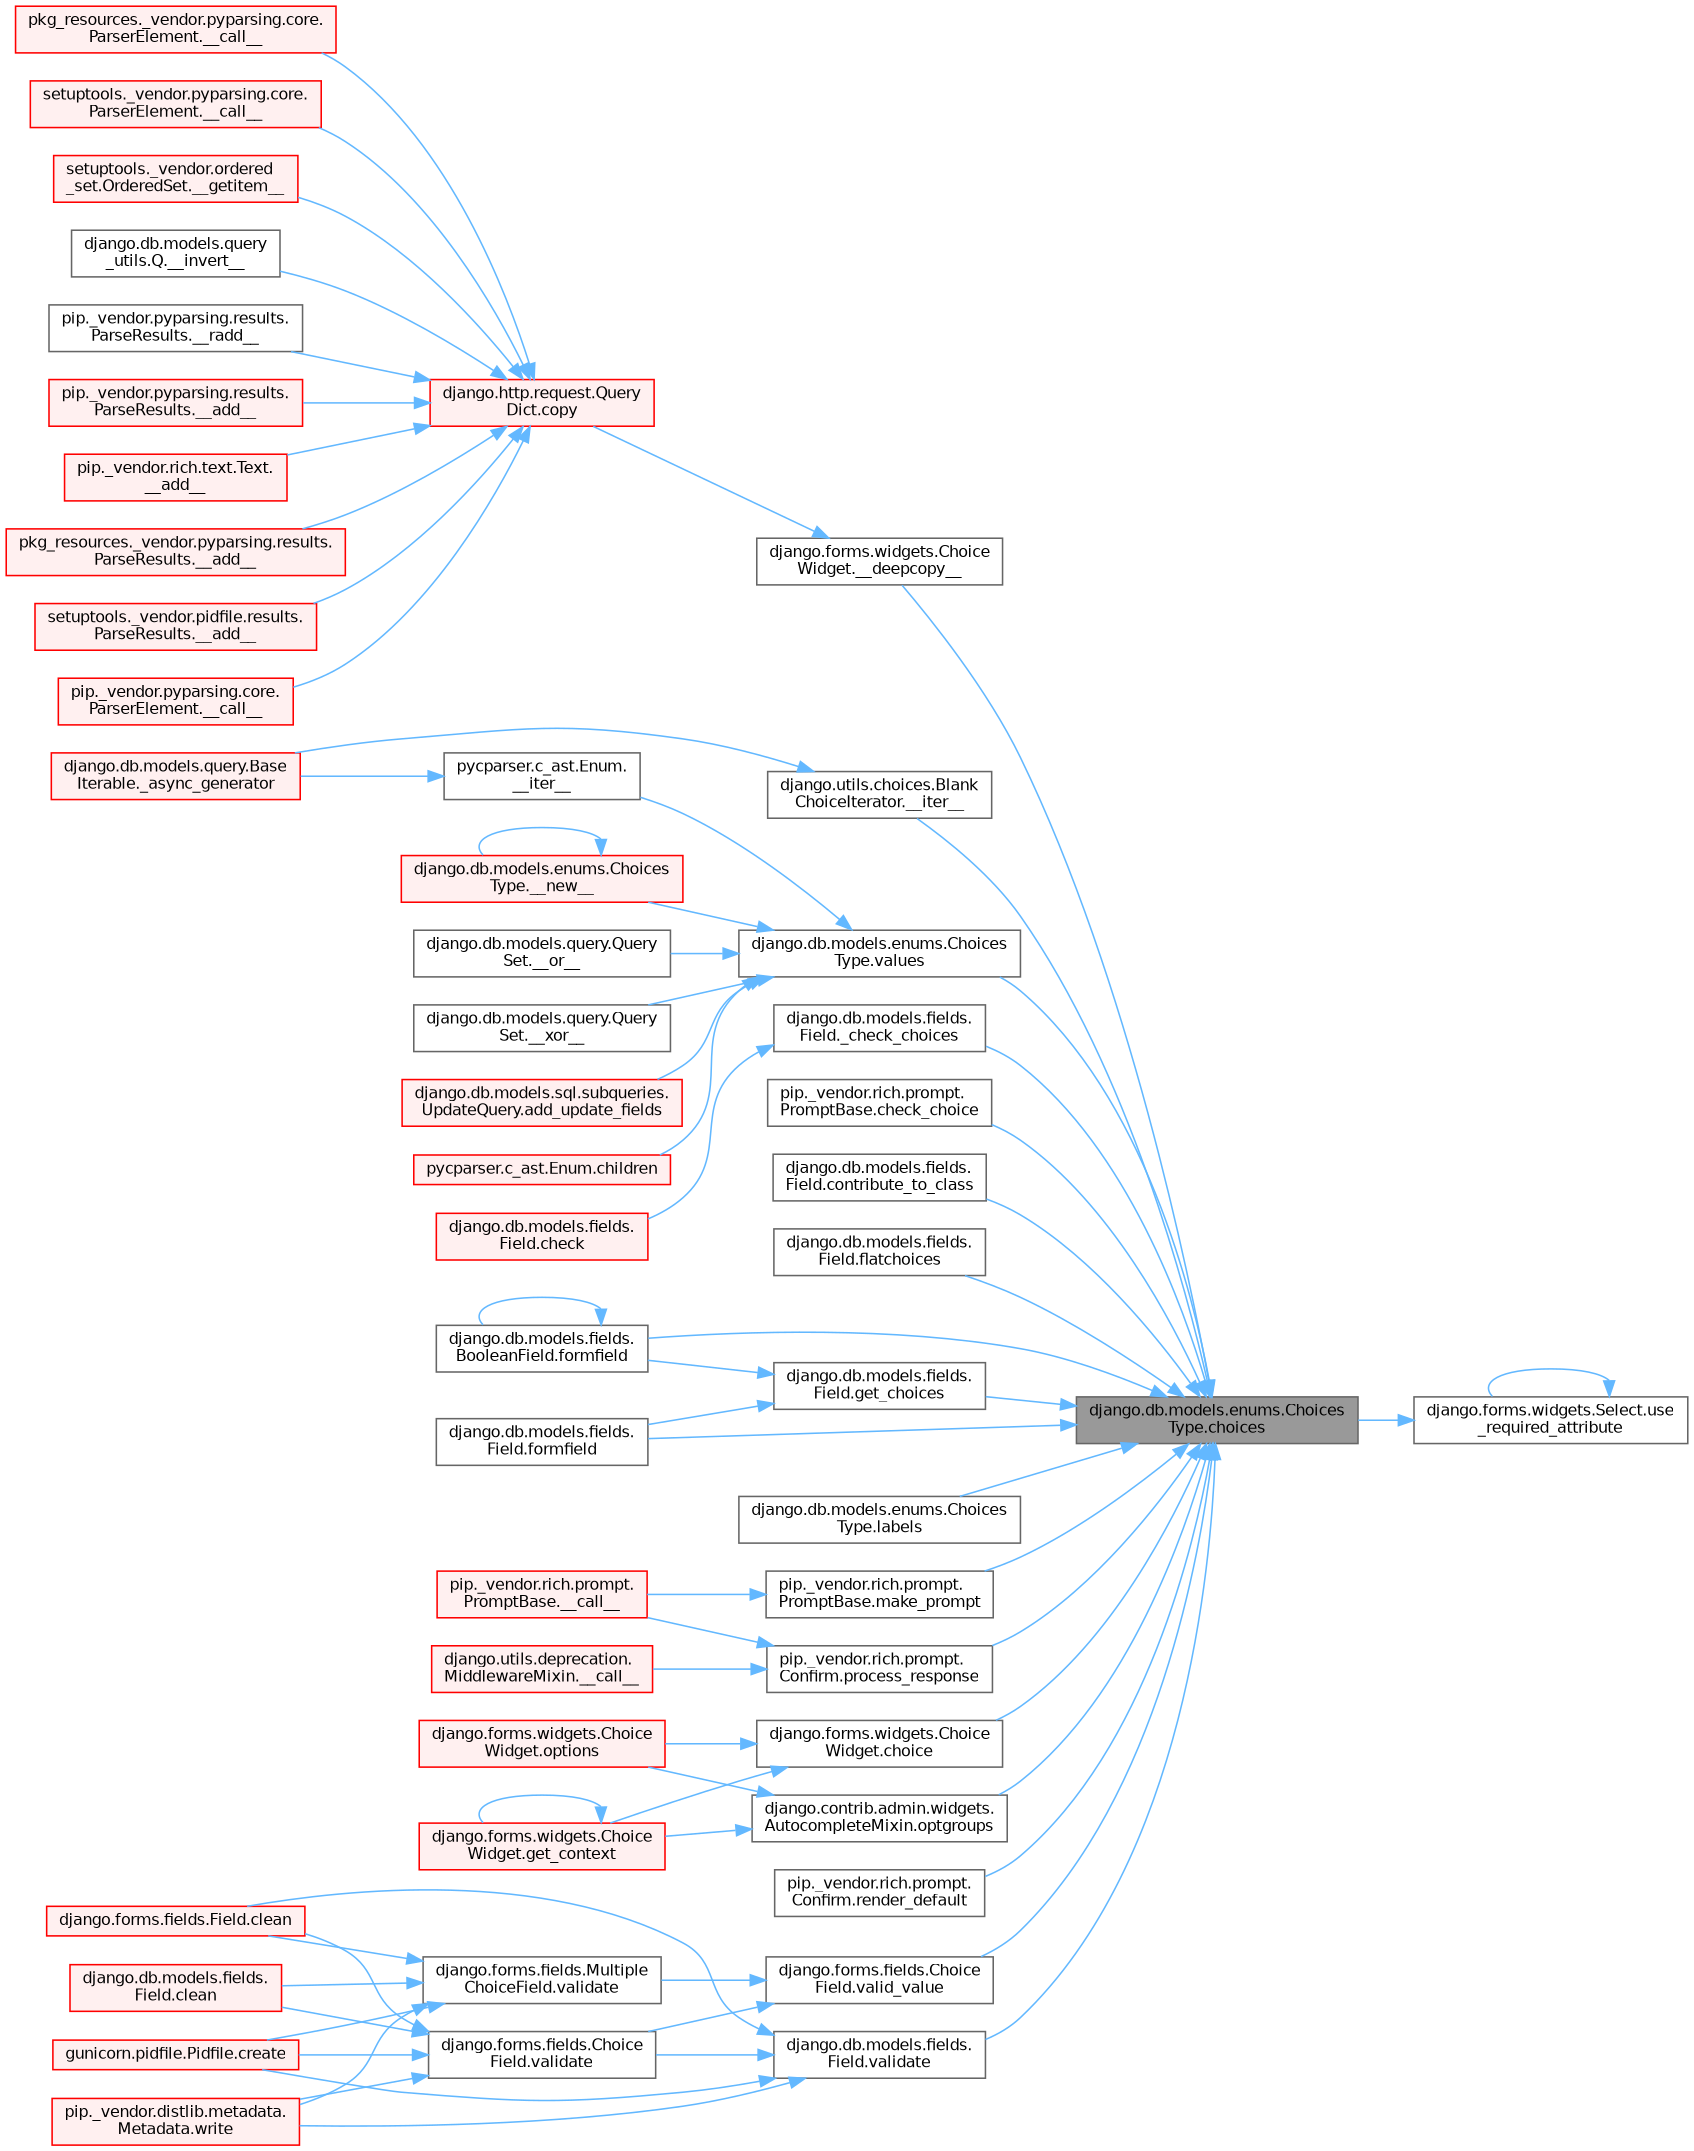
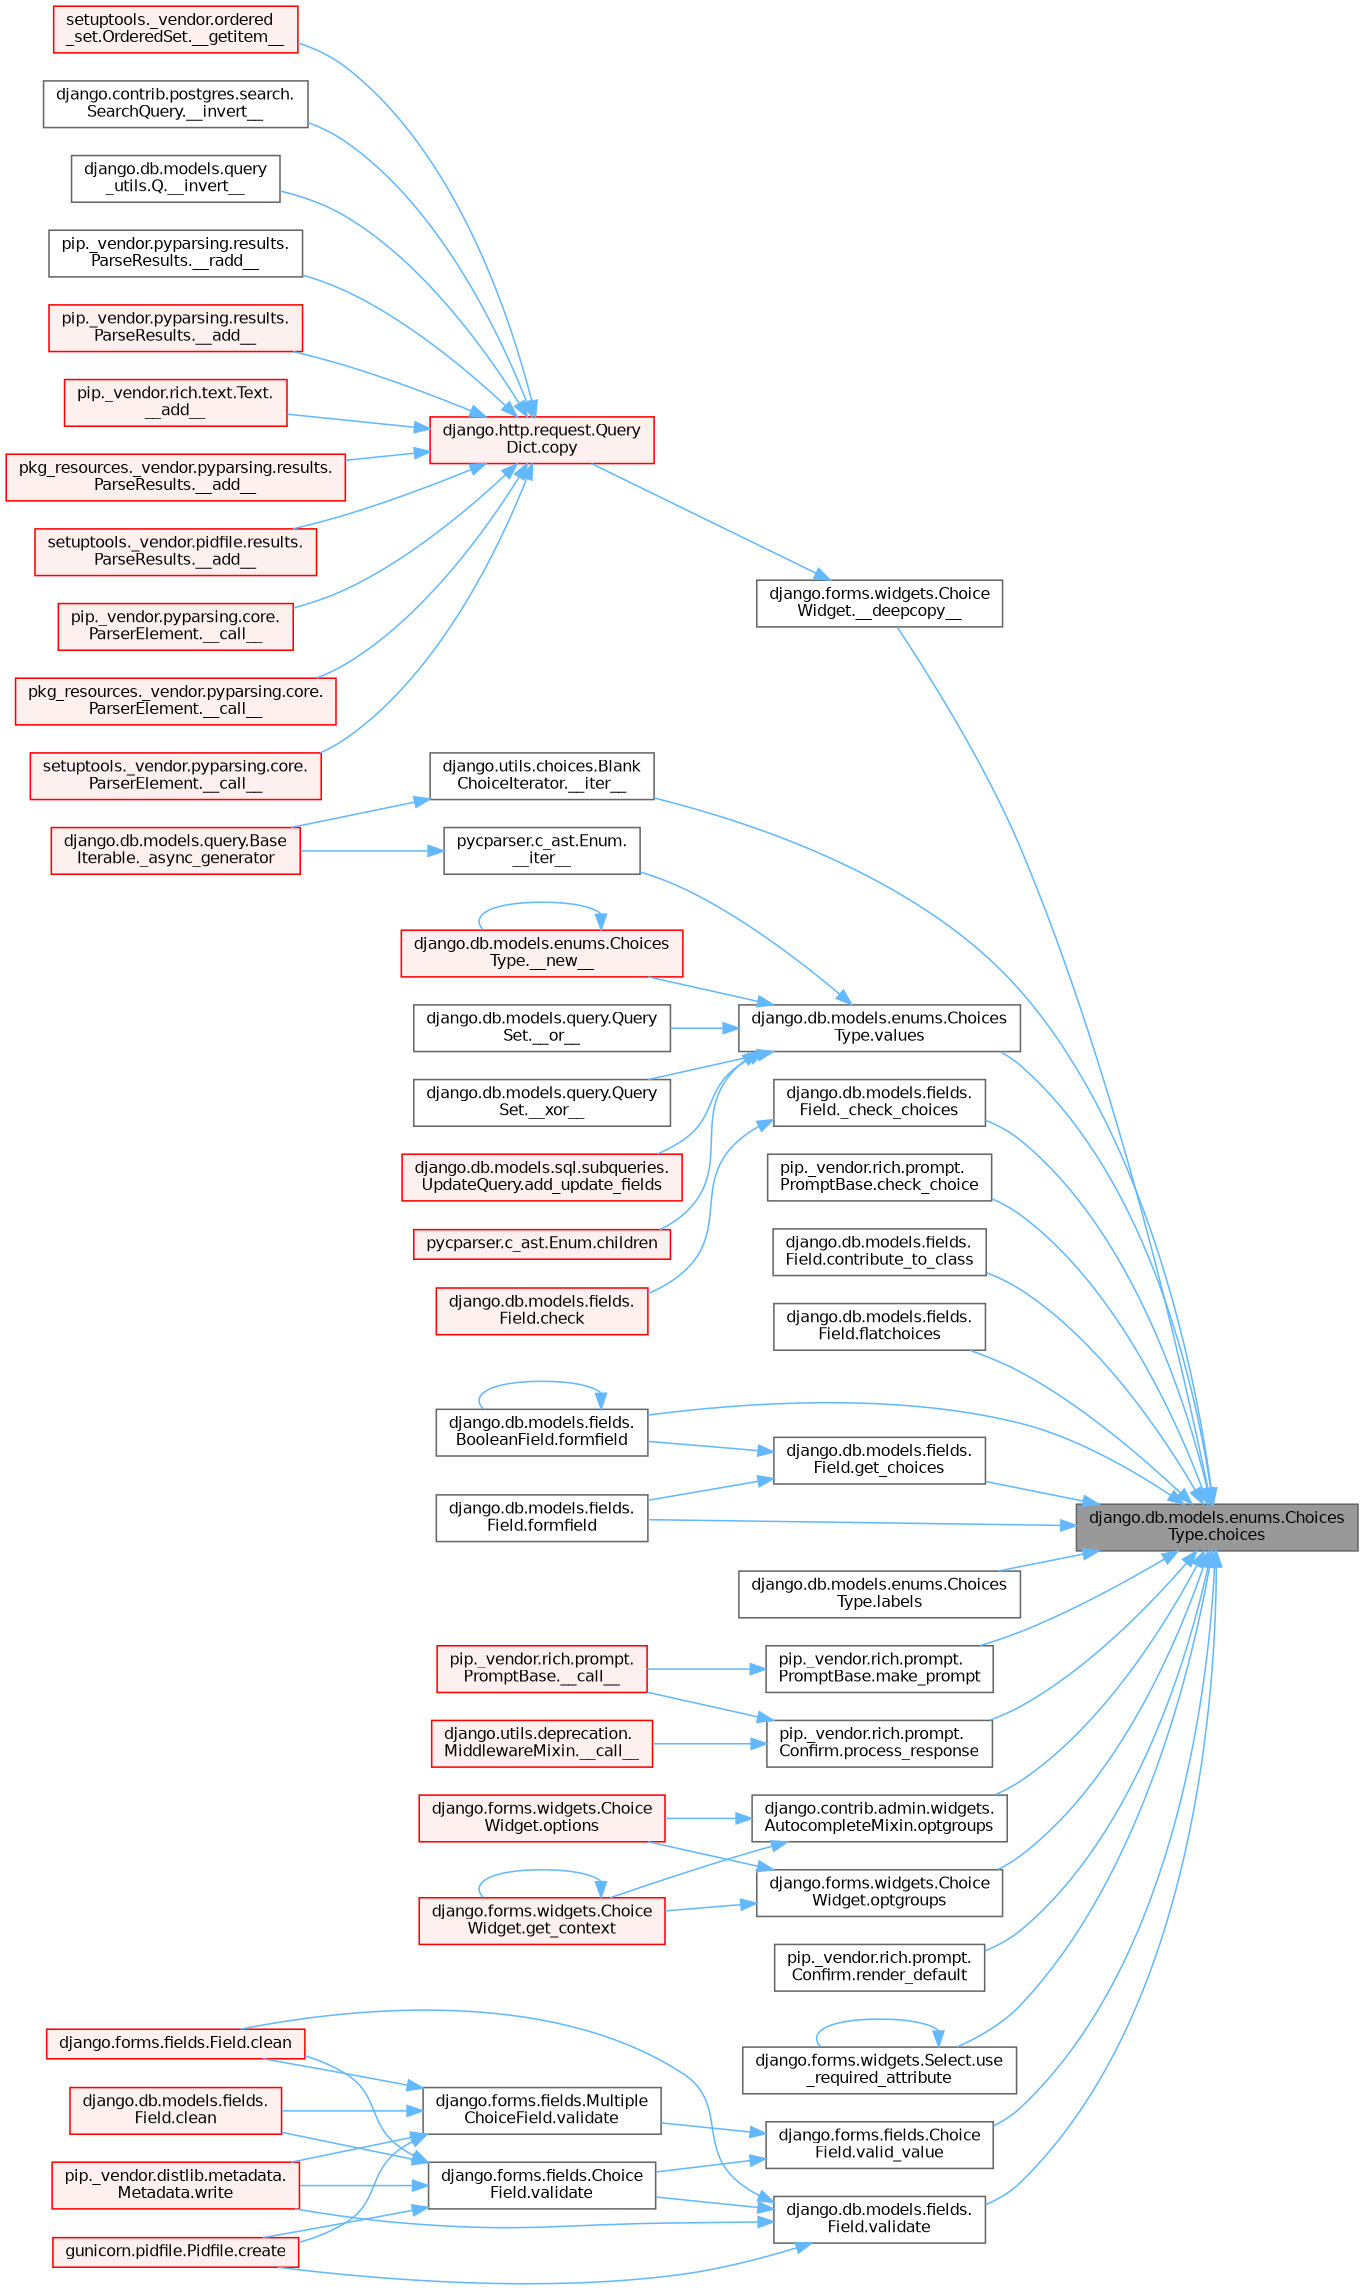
node "django.contrib.postgres.search. SearchQuery.__invert__": added
edge "django.db.models.enums.Choices Type.choices" -> "django.forms.widgets.Select.use _required_attribute": reversed
node "django.forms.widgets.Choice Widget.choice": label "django.forms.widgets.Choice Widget.choice" -> "django.forms.widgets.Choice Widget.optgroups"
